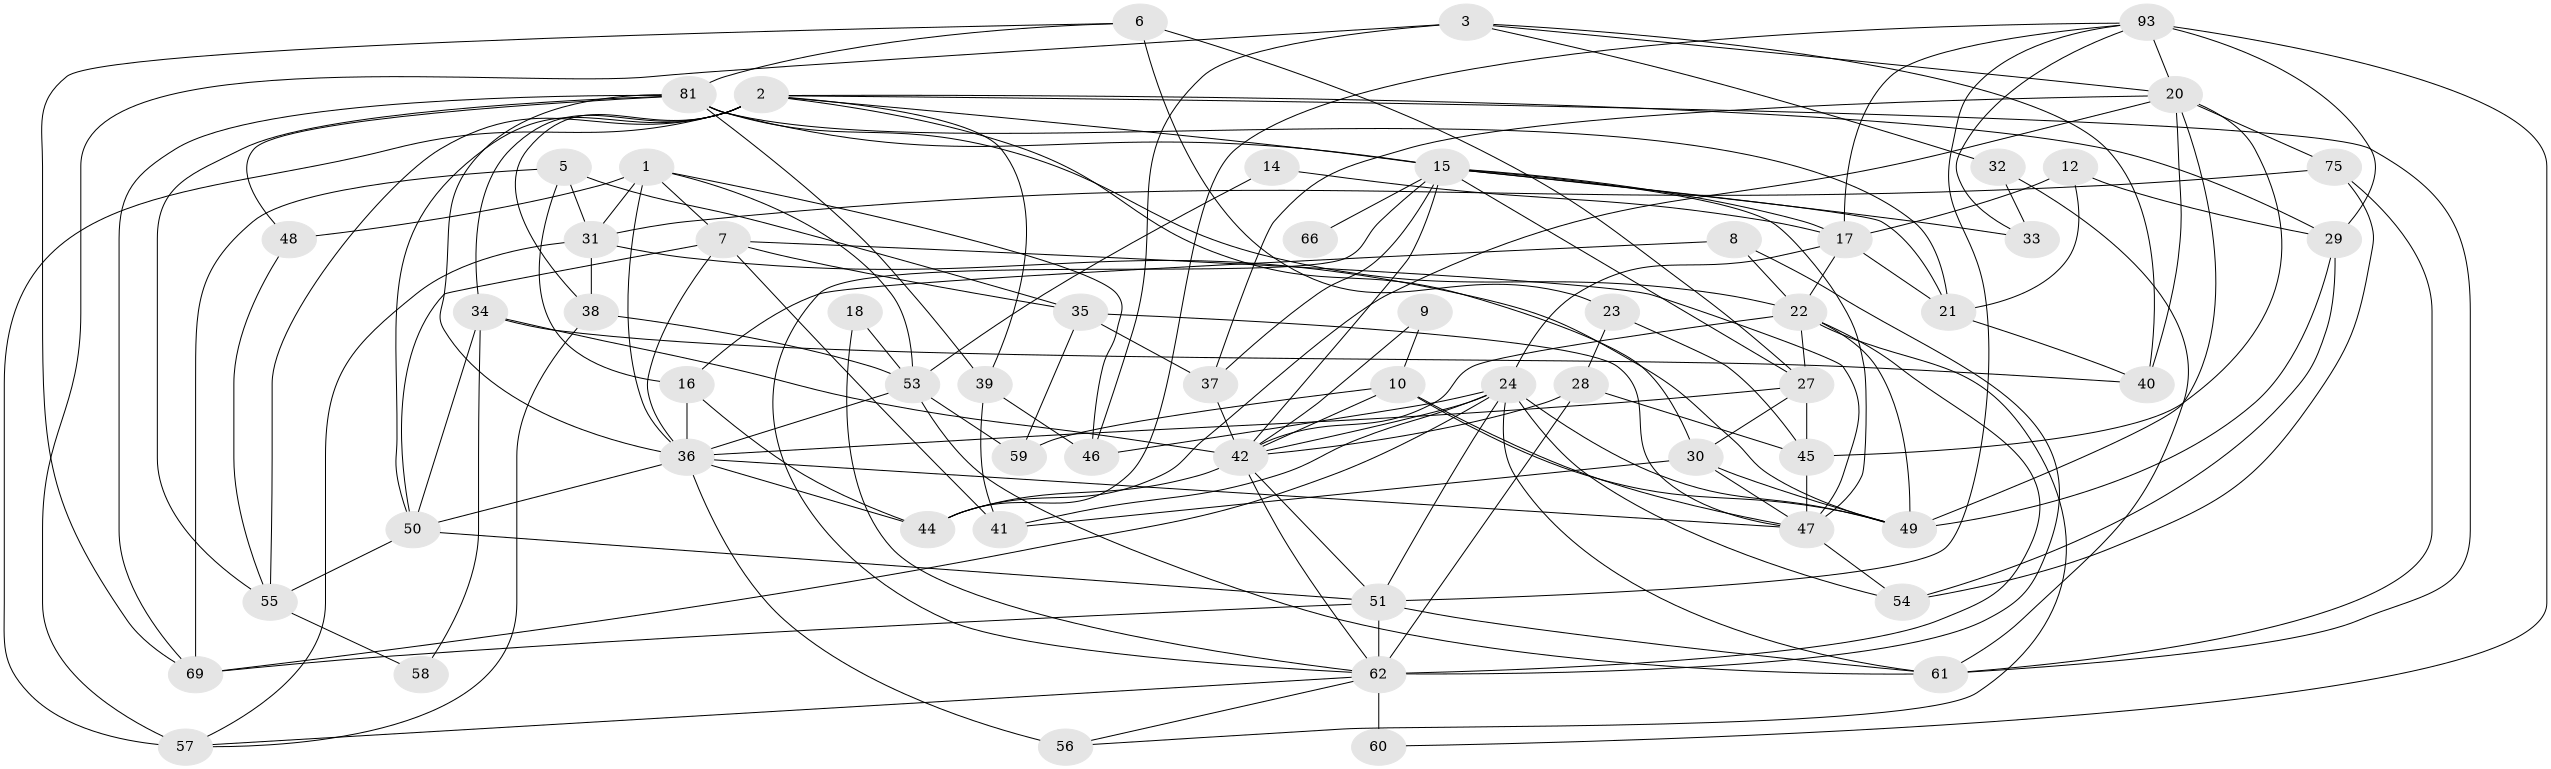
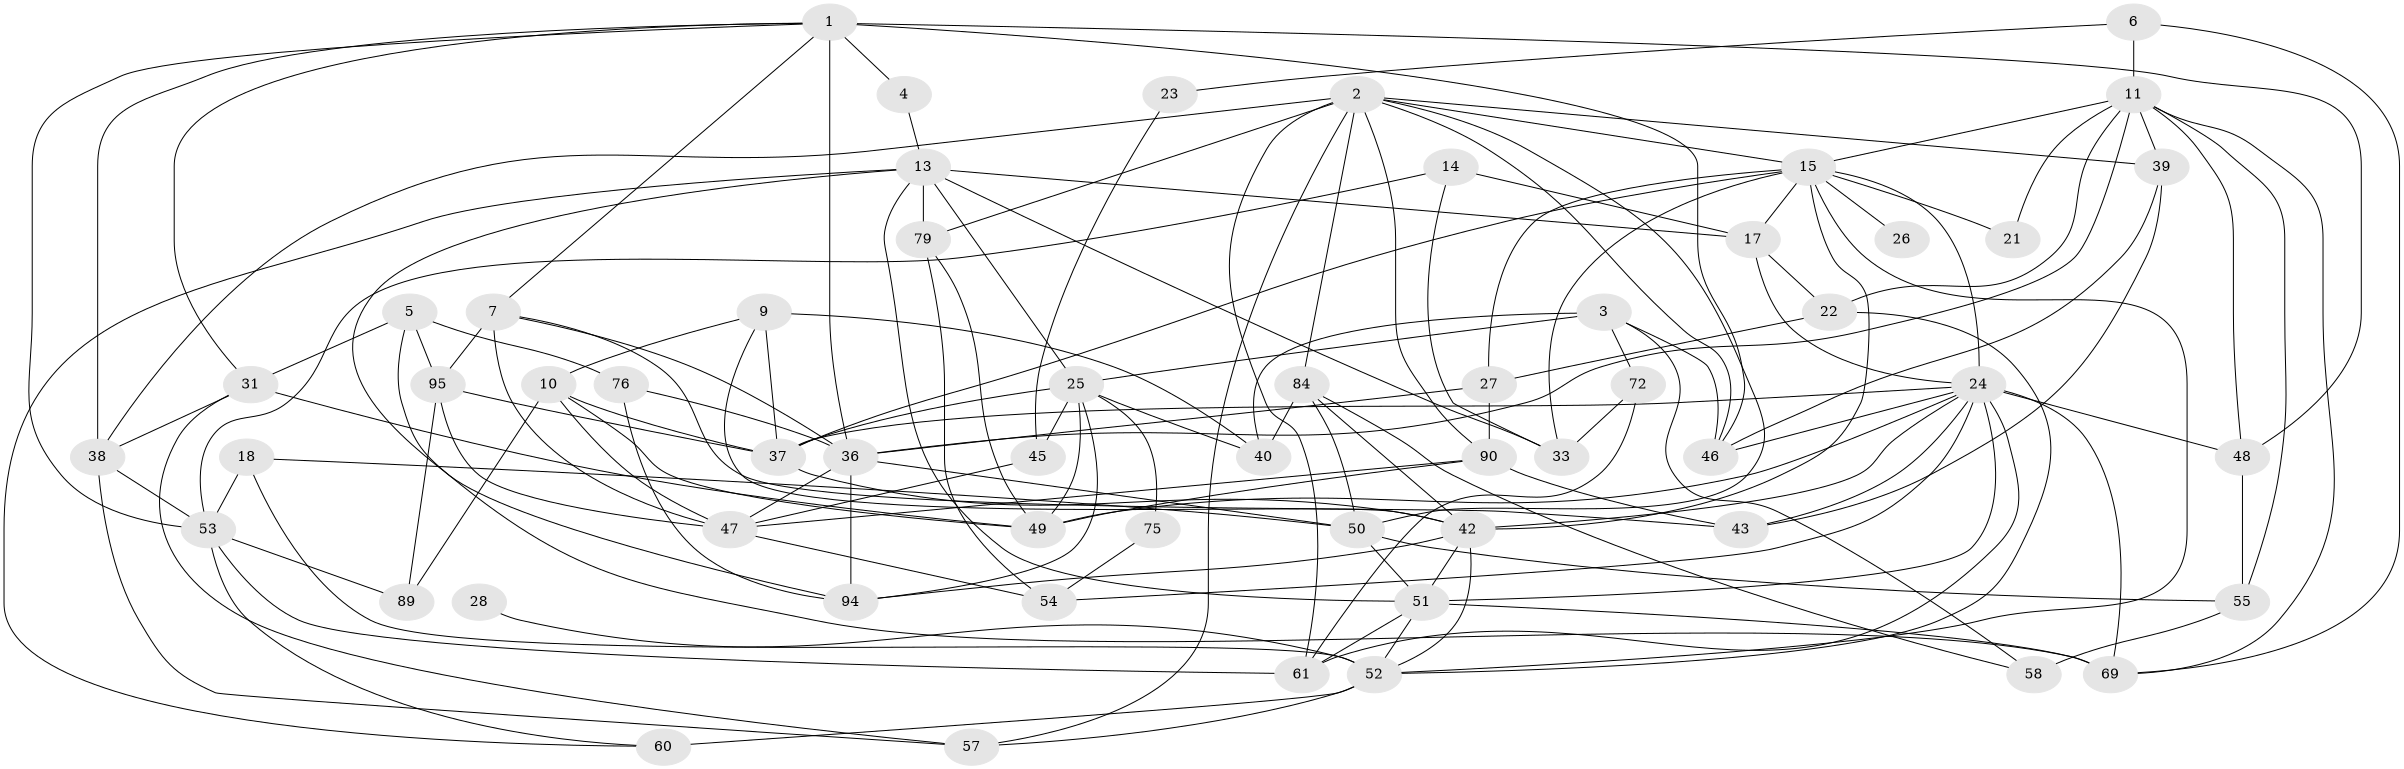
node "93": label "93" -> "13"
edge "1" -- "38": added
edge "3" -- "57": now "3" -- "58"
node "81": label "81" -> "11"
node "4": added
node "20": label "20" -> "25"
edge "6" -- "27": removed
node "32": label "32" -> "72"
node "12": removed
edge "75" -- "31": removed
edge "2" -- "55": now "2" -- "46"
edge "15" -- "47": now "15" -- "24"
node "66": label "66" -> "26"
node "8": removed
node "29": label "29" -> "79"
edge "17" -- "21": removed
edge "7" -- "50": now "18" -- "50"
node "34": label "34" -> "84"
node "35": label "35" -> "95"
edge "14" -- "33": added
edge "21" -- "40": now "9" -- "40"
edge "23" -- "28": removed
edge "22" -- "42": removed
node "16": label "16" -> "76"
edge "9" -- "37": added
edge "22" -- "49": removed
edge "24" -- "37": added
edge "10" -- "42": now "10" -- "37"
edge "53" -- "36": now "53" -- "60"
edge "28" -- "45": removed
edge "27" -- "45": removed
edge "24" -- "48": added
edge "28" -- "42": removed
node "59": label "59" -> "89"
node "30": label "30" -> "90"
node "44": label "44" -> "94"
node "41": label "41" -> "43"
edge "75" -- "61": removed
node "62": label "62" -> "52"
node "56": removed
